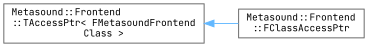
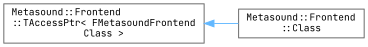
node "Metasound::Frontend ::FClassAccessPtr": label "Metasound::Frontend ::FClassAccessPtr" -> "Metasound::Frontend ::Class"
